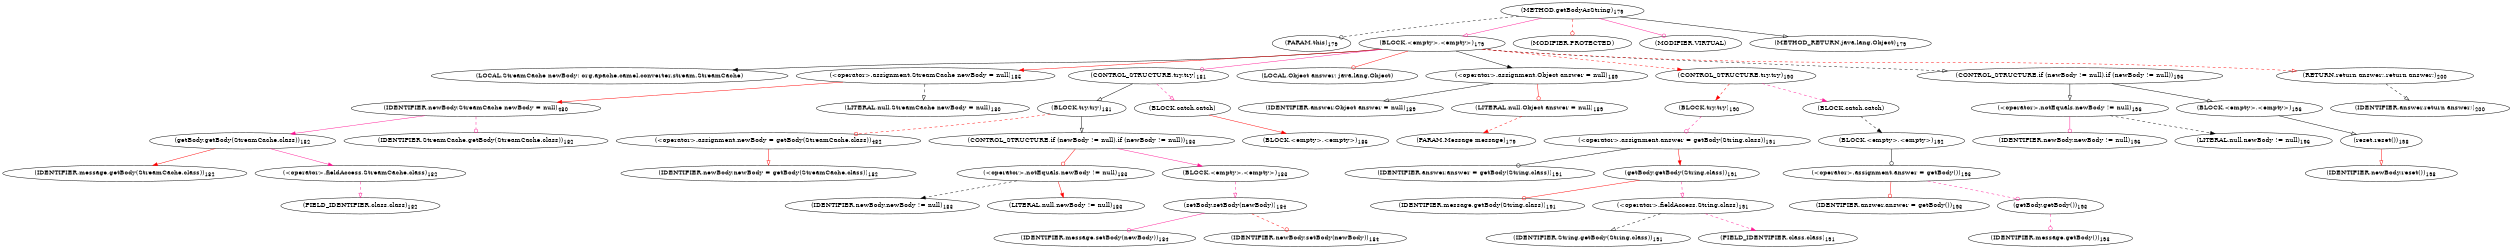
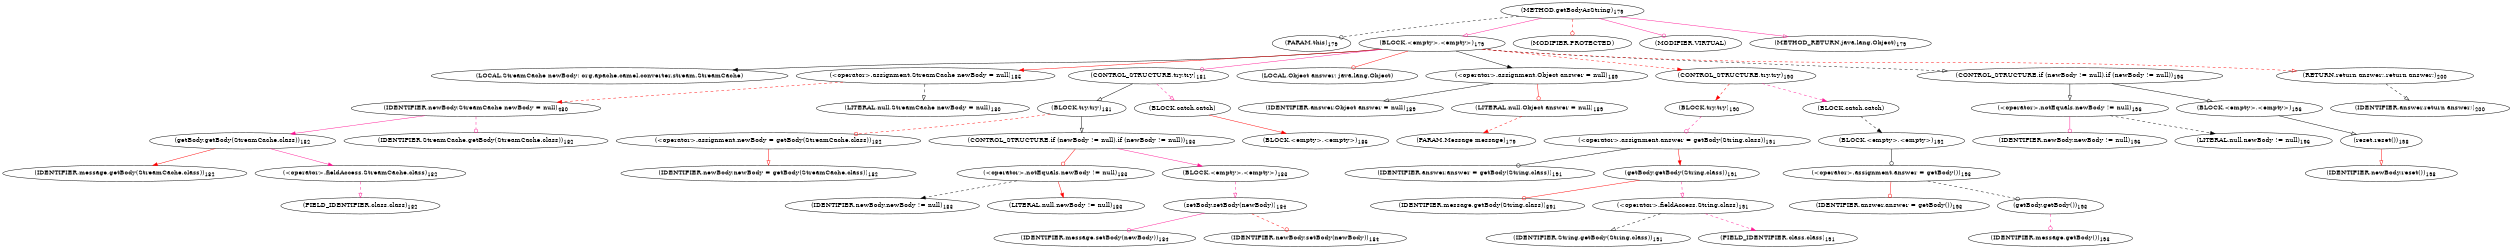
edge "(METHOD,getBodyAsString)" -> "(METHOD_RETURN,java.lang.Object)": color black -> deeppink
edge "(<operator>.assignment,StreamCache newBody = null)" -> "(IDENTIFIER,newBody,StreamCache newBody = null)": style solid -> dashed
node "(<operator>.assignment,newBody = getBody(StreamCache.class))": text "482" -> "182"
edge "(<operator>.assignment,answer = getBody())" -> "(getBody,getBody())": color deeppink -> black
node "(IDENTIFIER,message,getBody(String.class))": text "191" -> "891"
